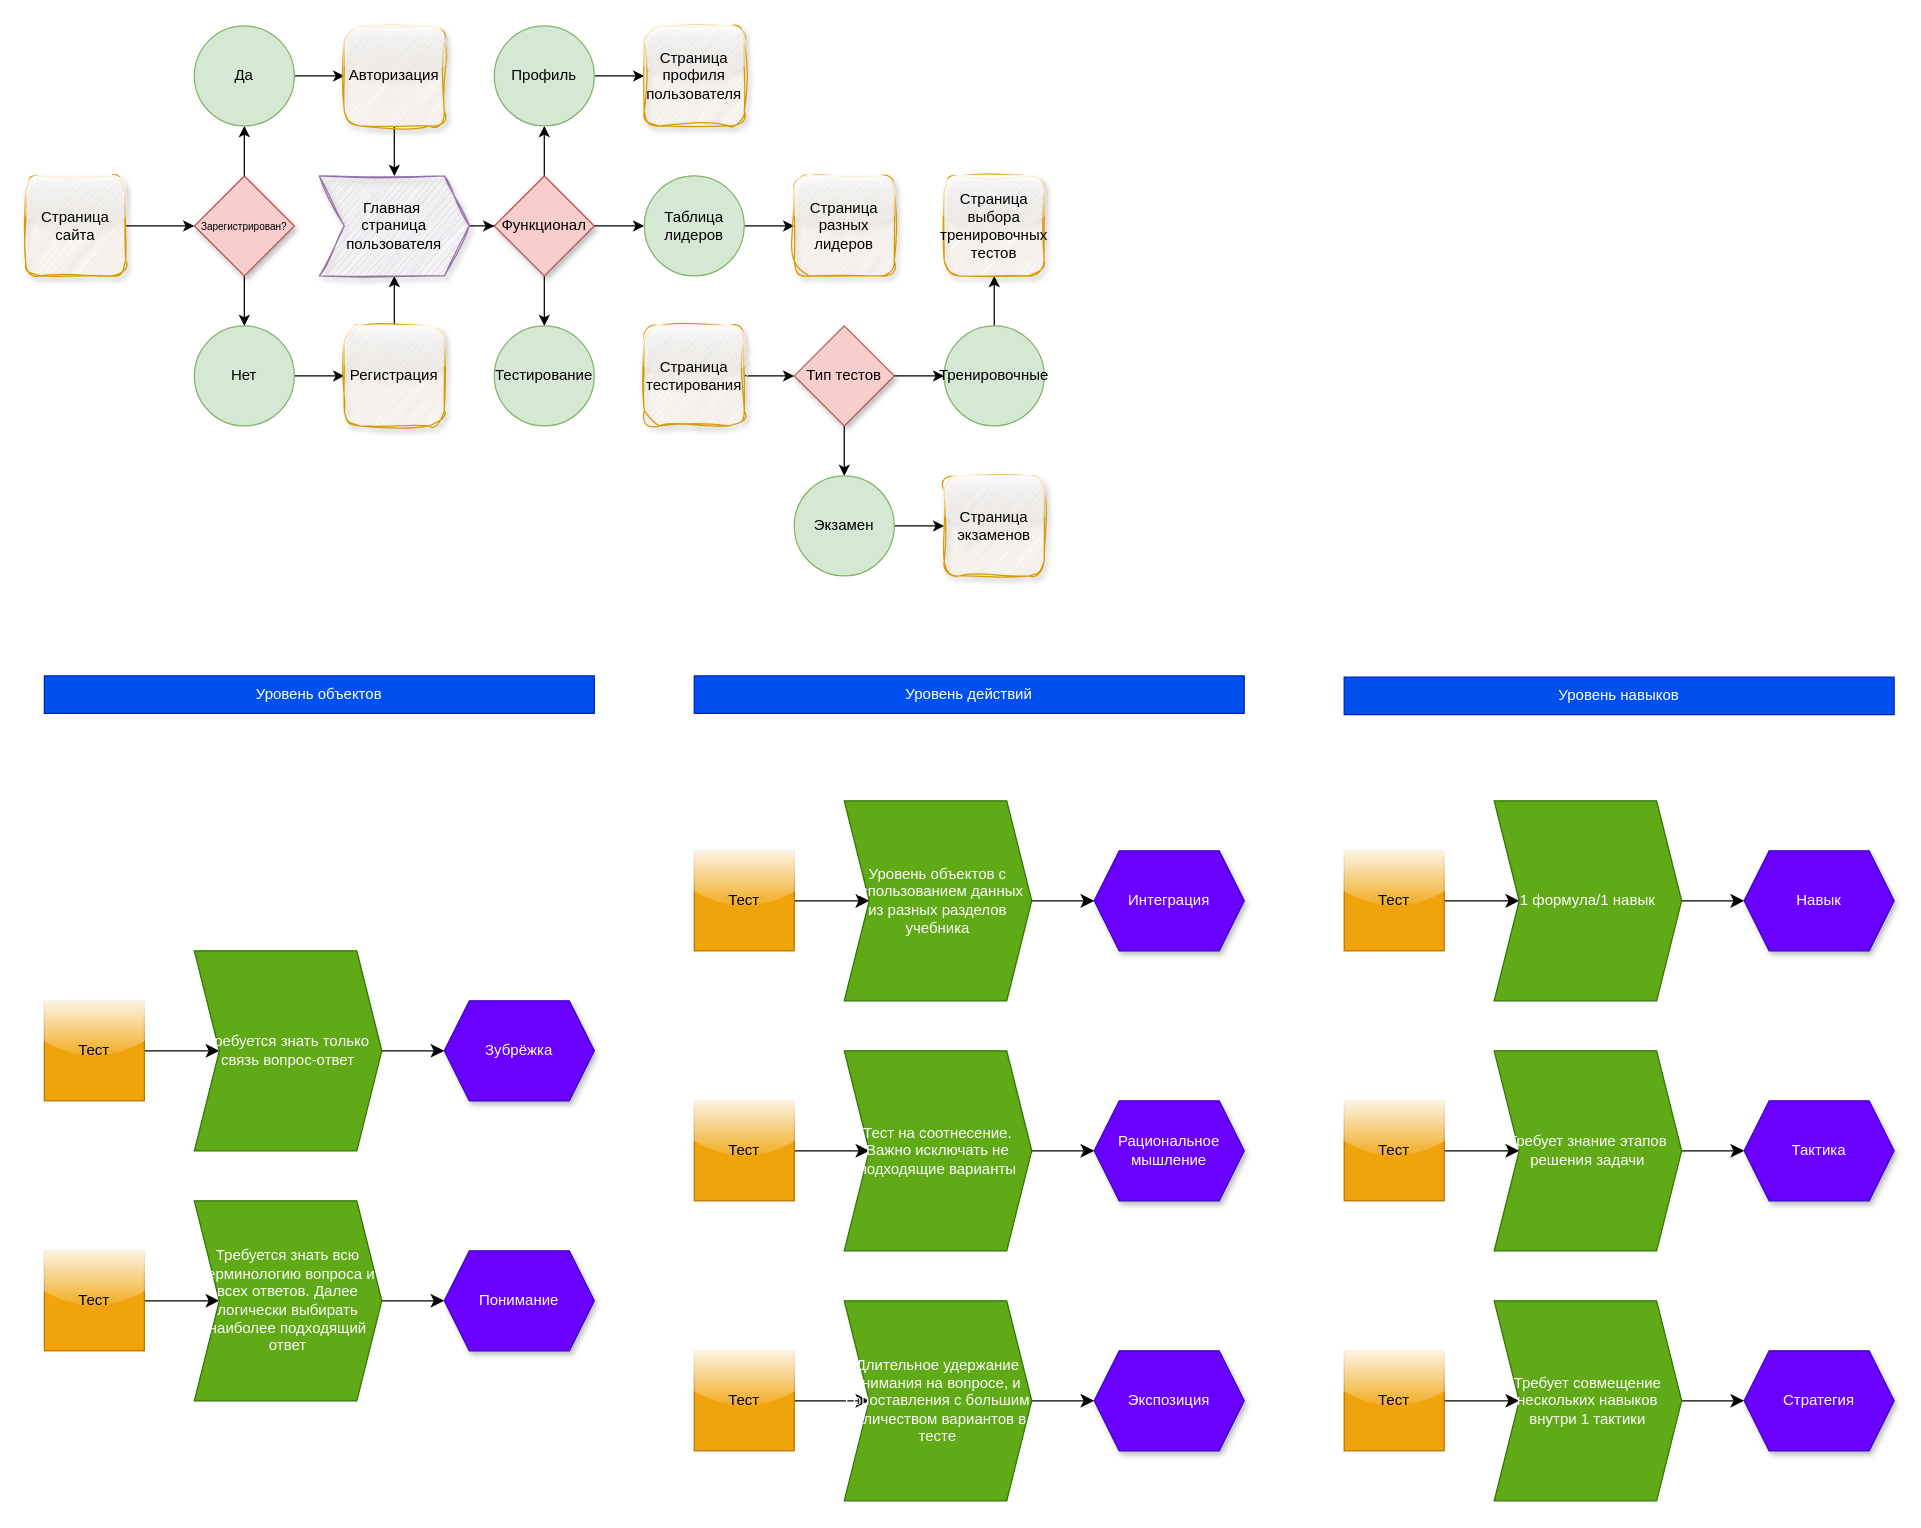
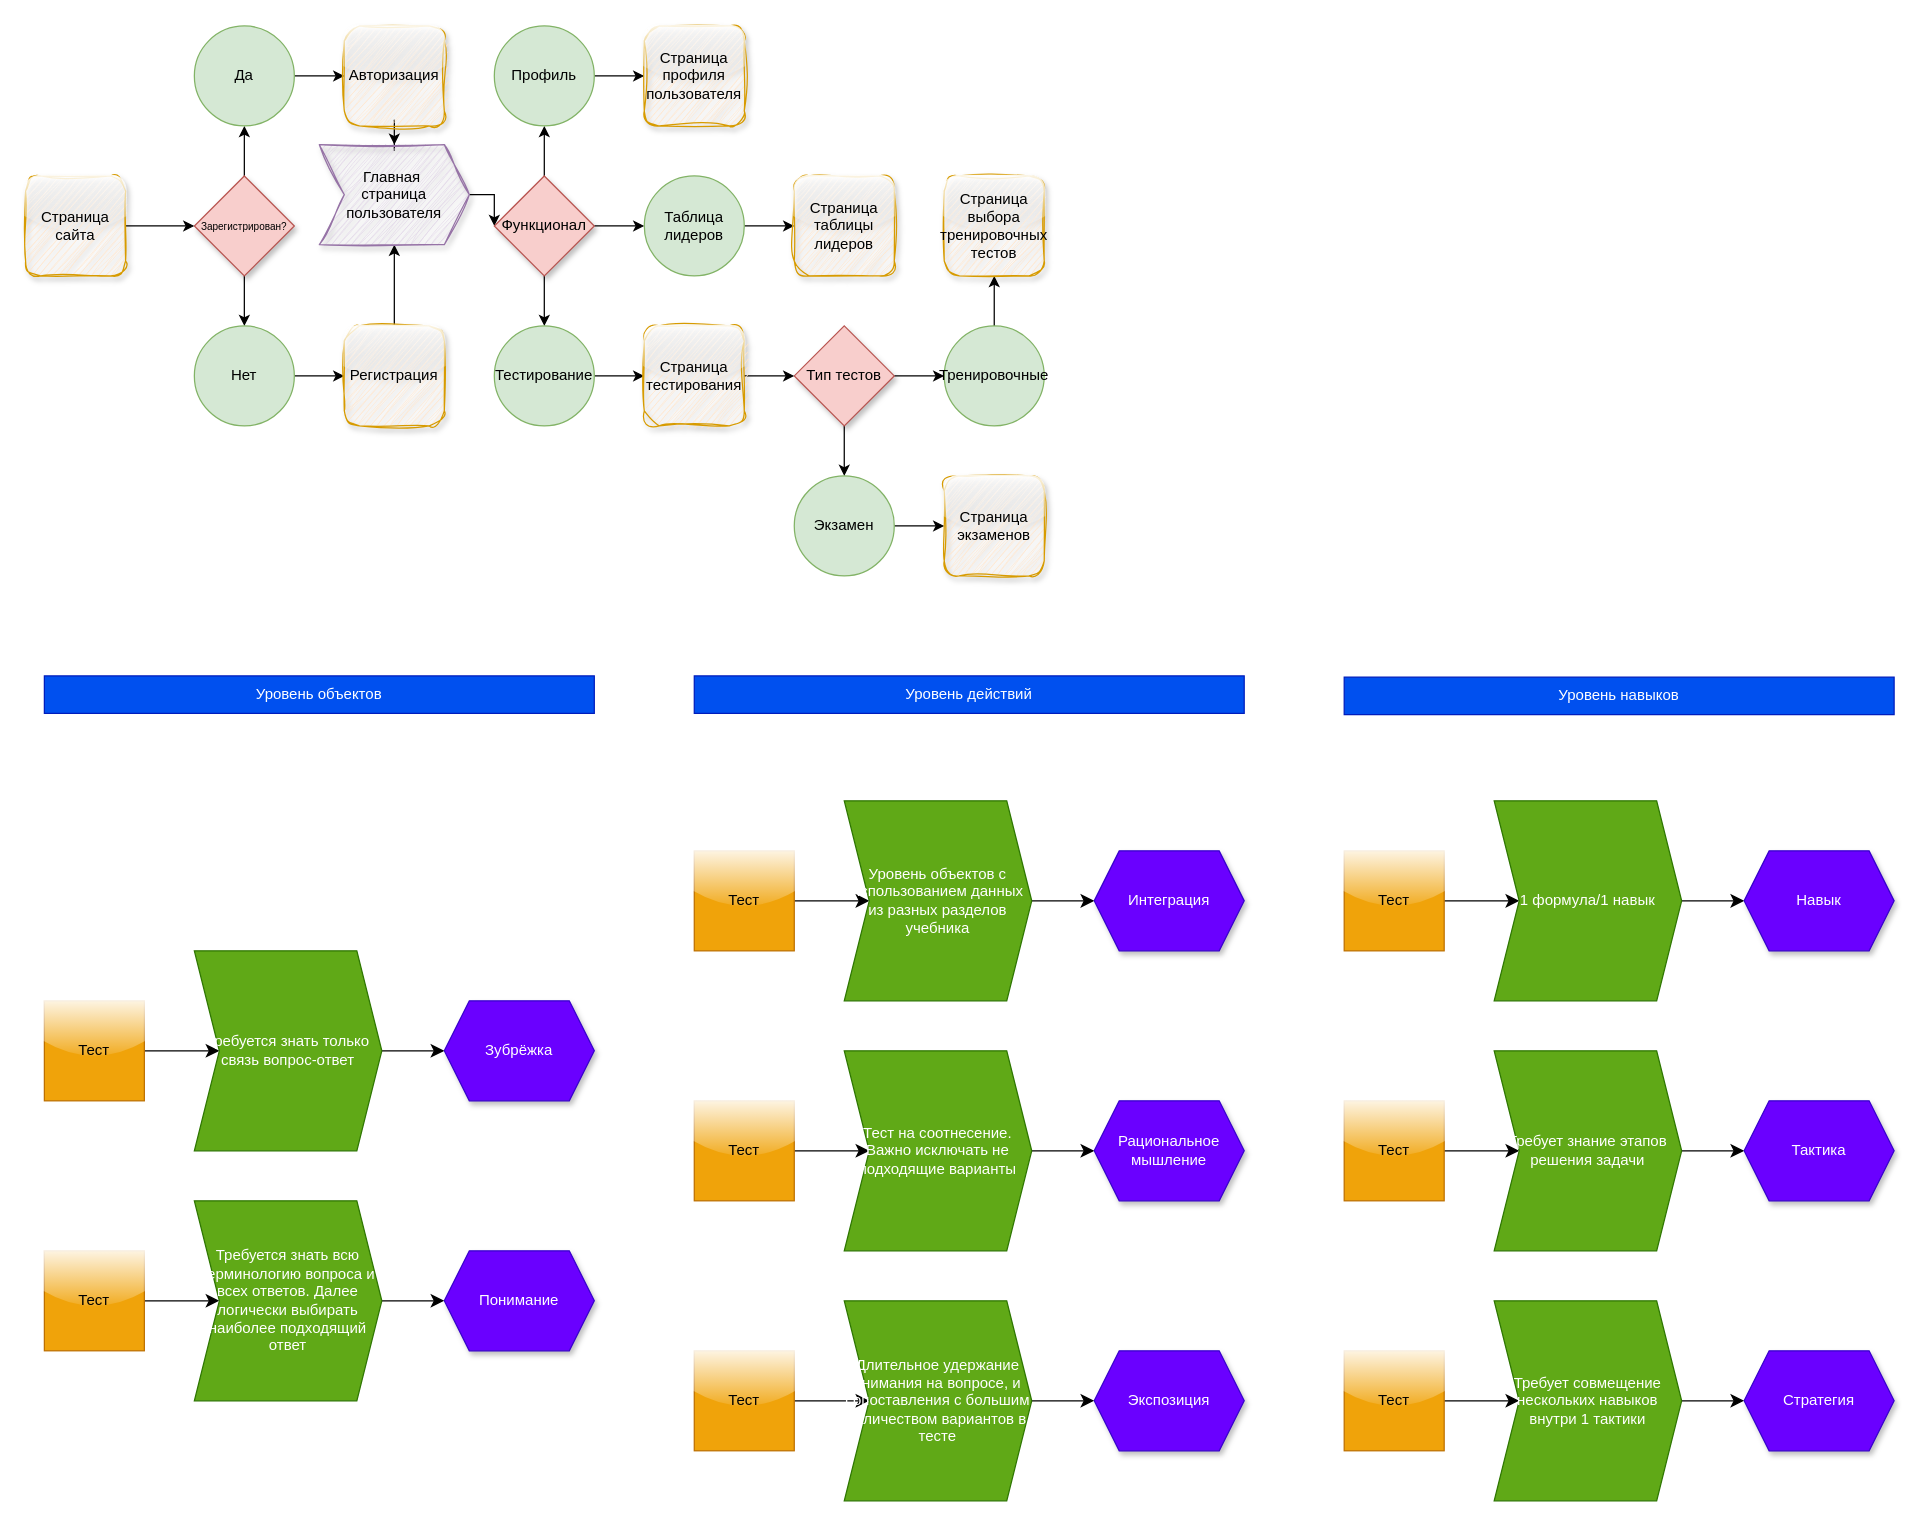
node "Главная страница пользователя": moved (394, 226) -> (394, 194)
node "Страница разных лидеров": label "Страница разных лидеров" -> "Страница таблицы лидеров"
edge "Тестирование" -> "Страница тестирования": added
